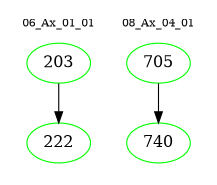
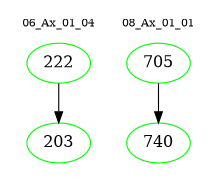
cluster "06_Ax_01_01": label "06_Ax_01_01" -> "06_Ax_01_04"
cluster "08_Ax_04_01": label "08_Ax_04_01" -> "08_Ax_01_01"
edge "203" -> "222": reversed
